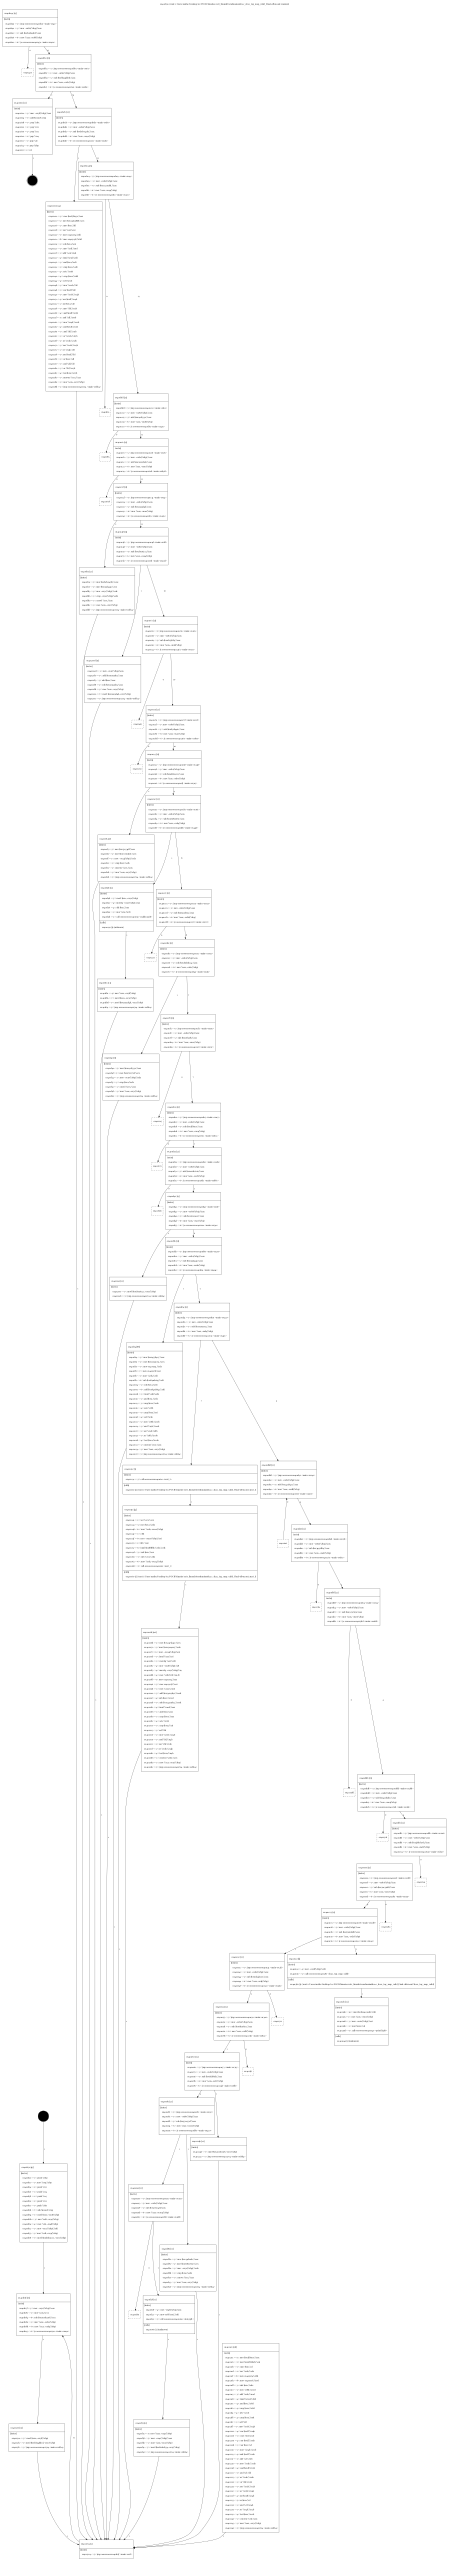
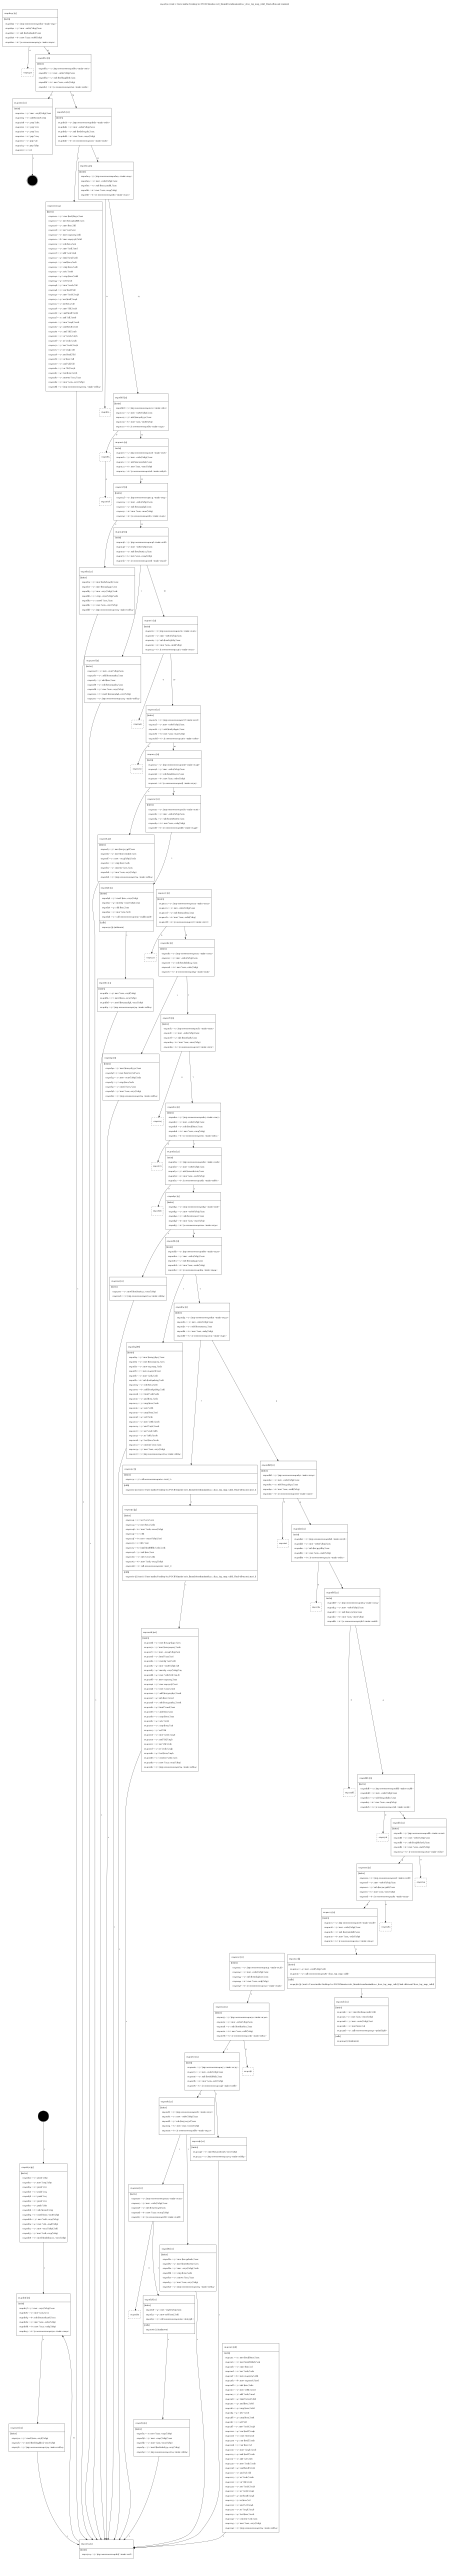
edge "0x401c16 [25]" -> "0x4026e8": now "0x401f65" -> "0x4026e8"
edge "0x401cac [25]" -> "0x401cc5 [25]": removed, label "8"
edge "0x402616" -> "0x401d8d [25]": reversed
edge "0x401df1 [25]" -> "0x401e0a [25]": added, label "4"
edge "0x401e23 [25]" -> "0x401e3c [25]": removed, label "3"
node "0x402522": removed
